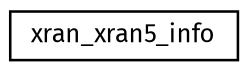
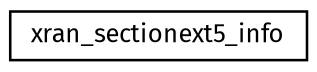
node "xran_xran5_info": label "xran_xran5_info" -> "xran_sectionext5_info"
